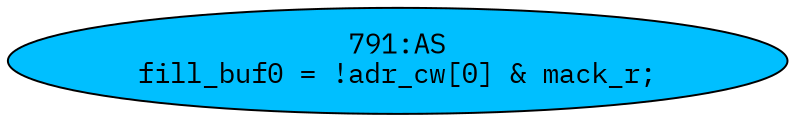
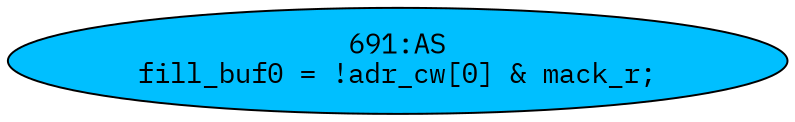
node "791:AS fill_buf0 = !adr_cw[0] & mack_r;": label "791:AS fill_buf0 = !adr_cw[0] & mack_r;" -> "691:AS fill_buf0 = !adr_cw[0] & mack_r;"
